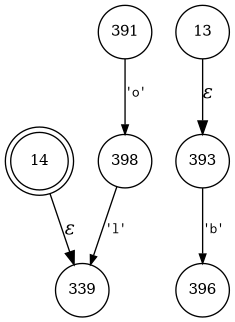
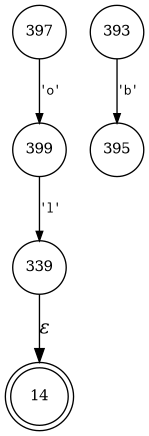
node "391": label "391" -> "397"
node "13": removed
node "398": label "398" -> "399"
edge "14" -> "339": reversed
node "396": label "396" -> "395"
